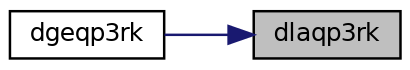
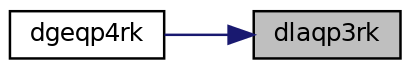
node "dgeqp3rk": label "dgeqp3rk" -> "dgeqp4rk"
